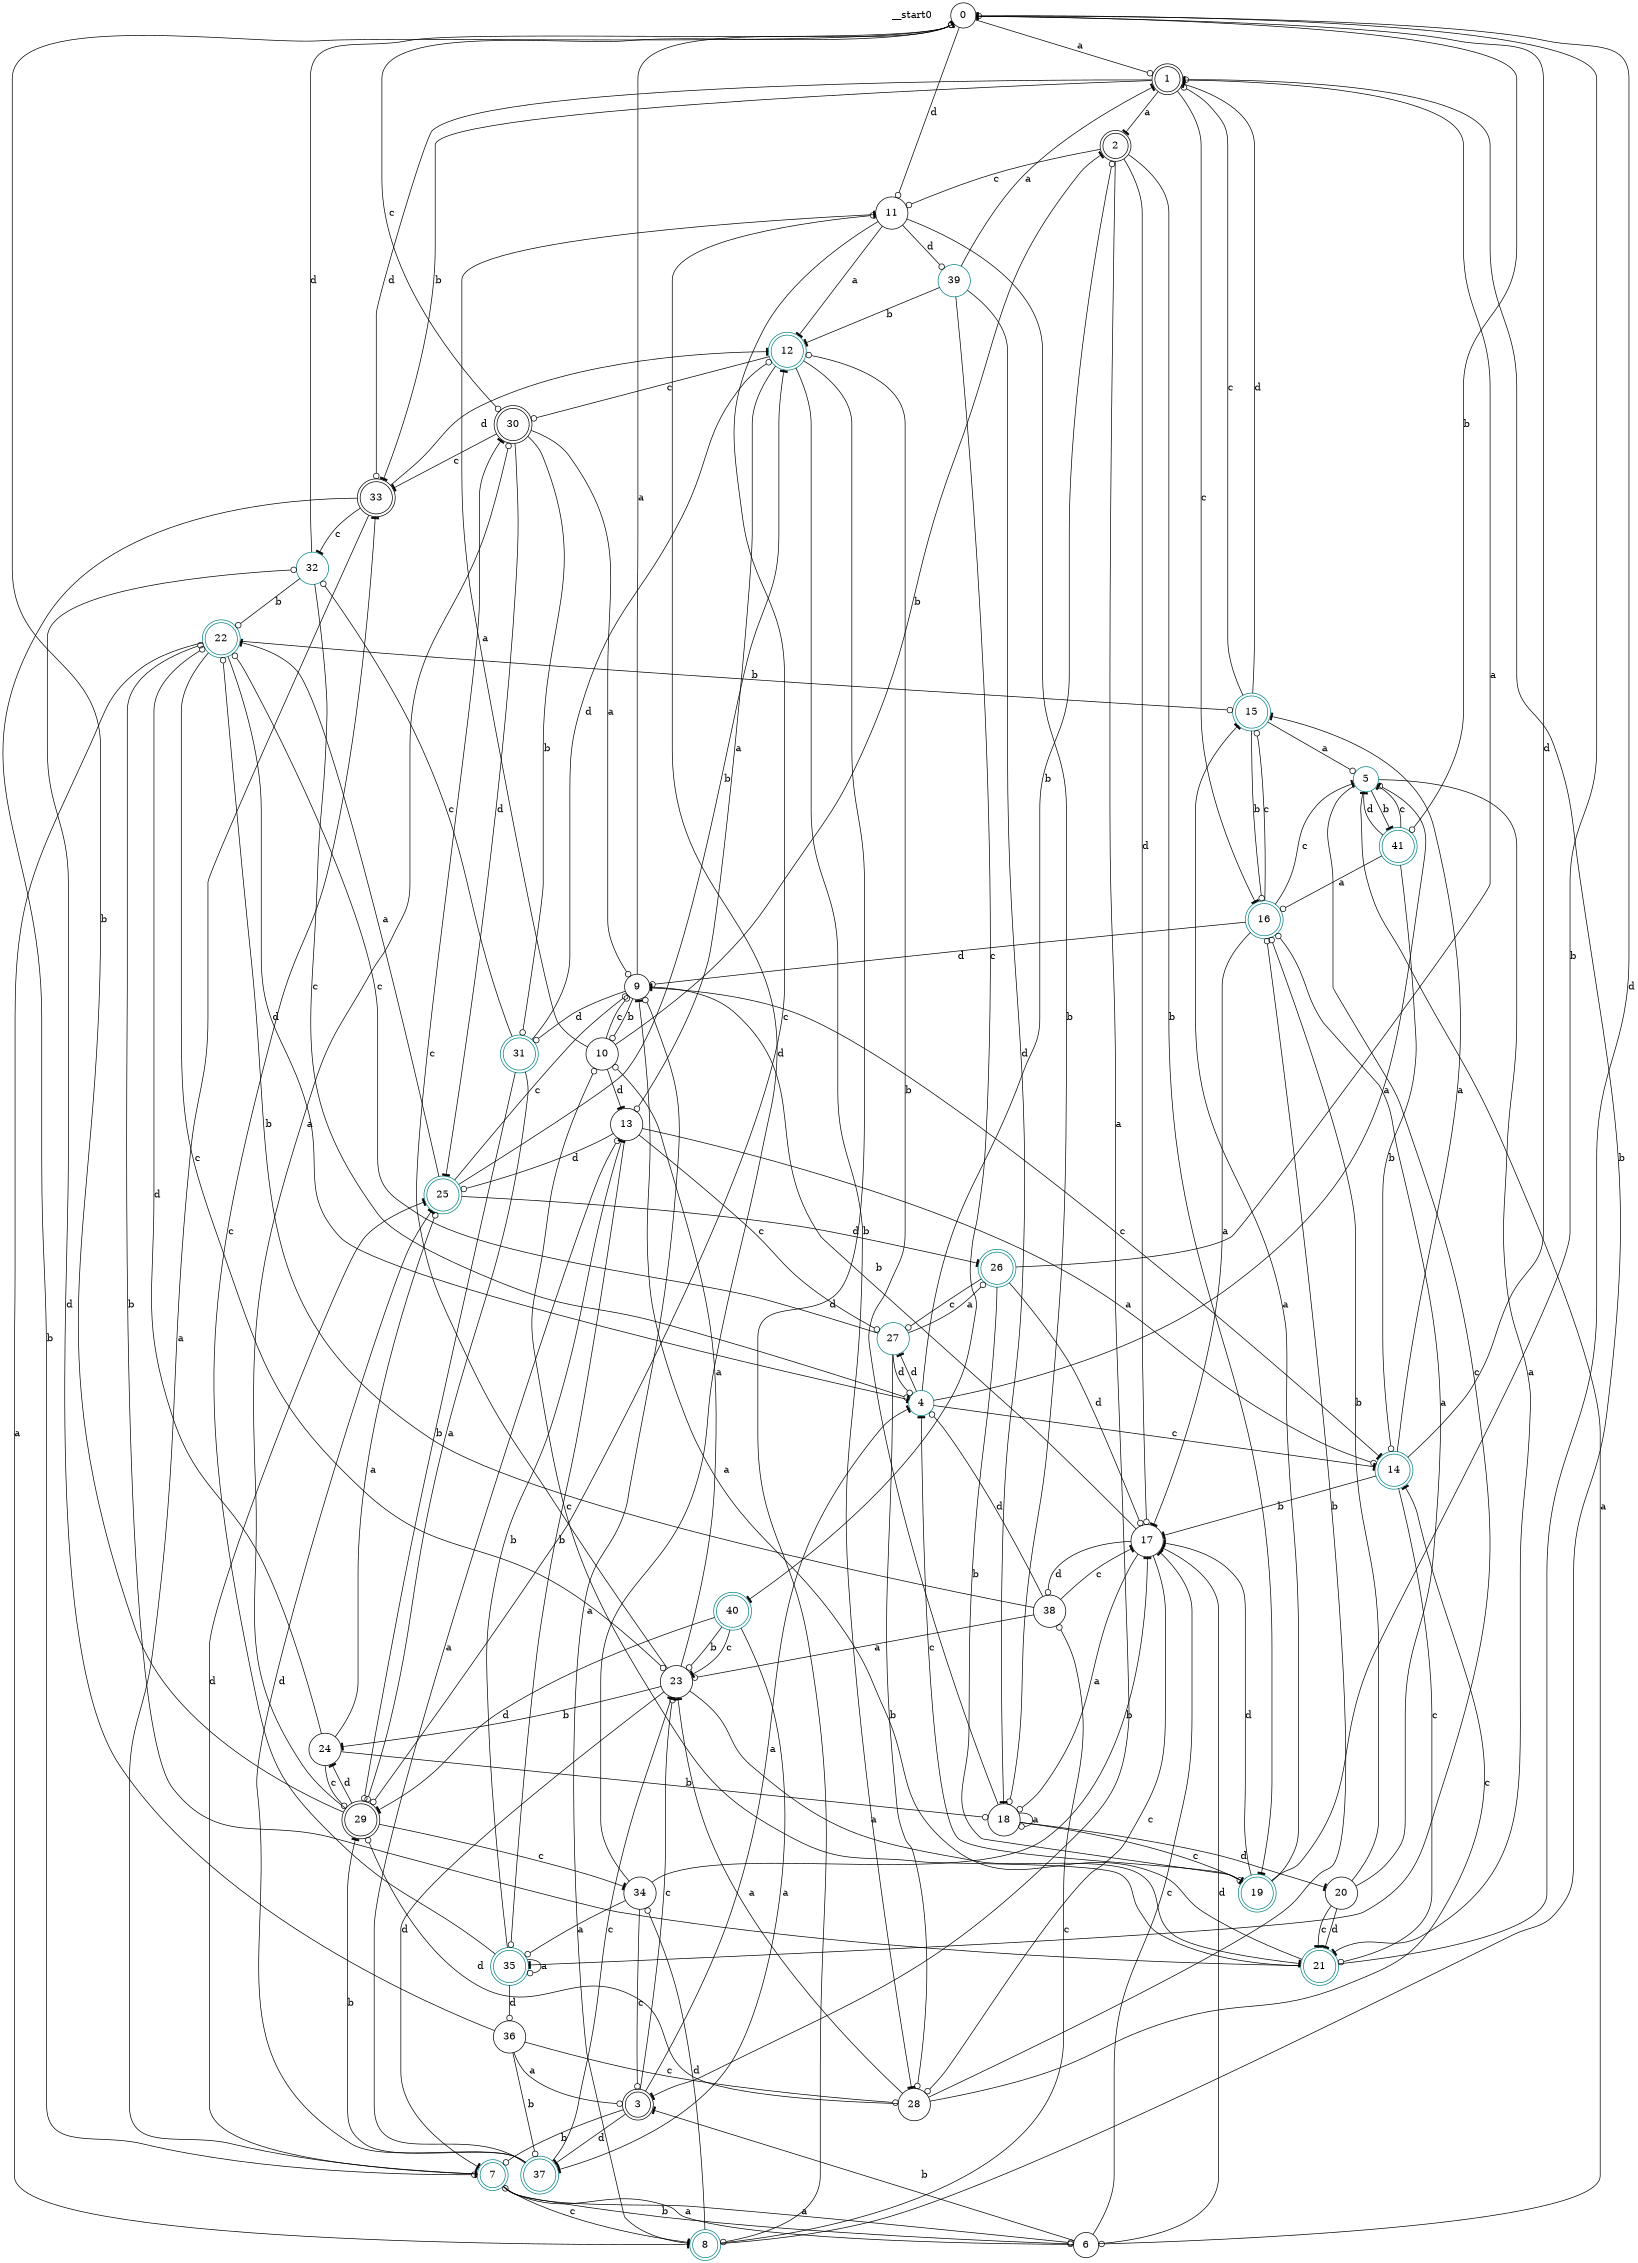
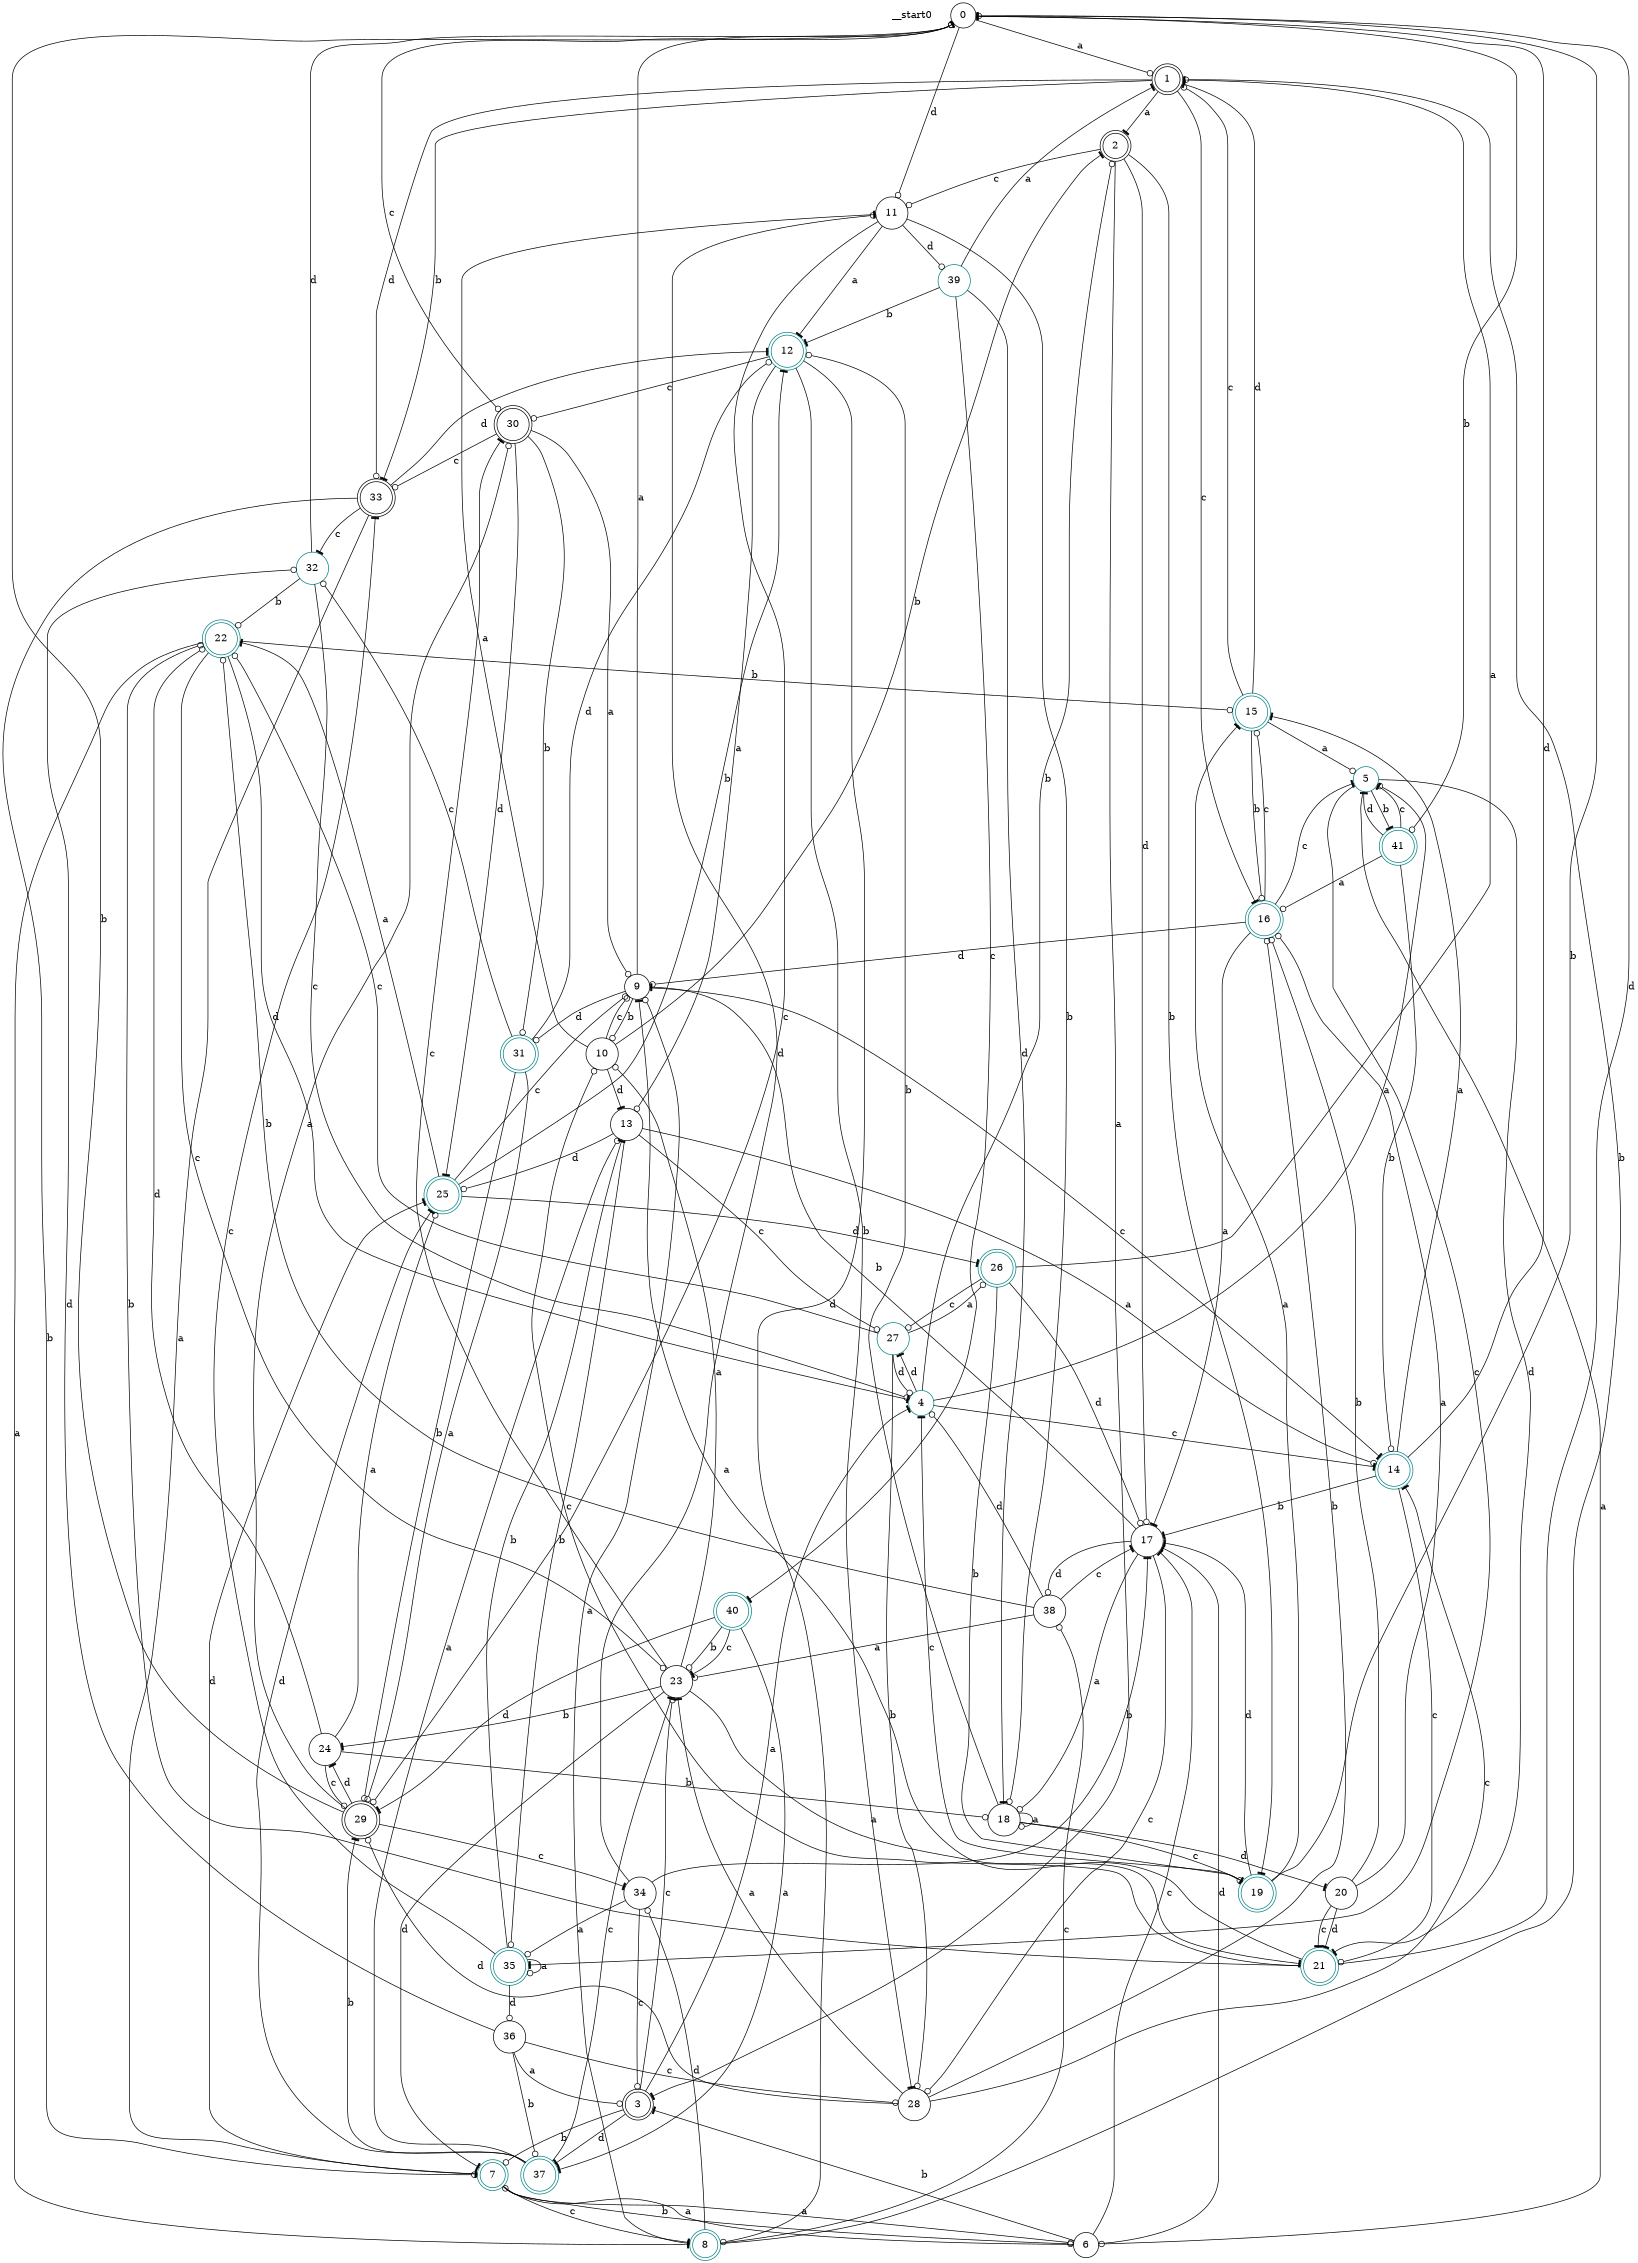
edge "30" -> "33": arrowhead tee -> odot
edge "5" -> "21": label "a" -> "d"
